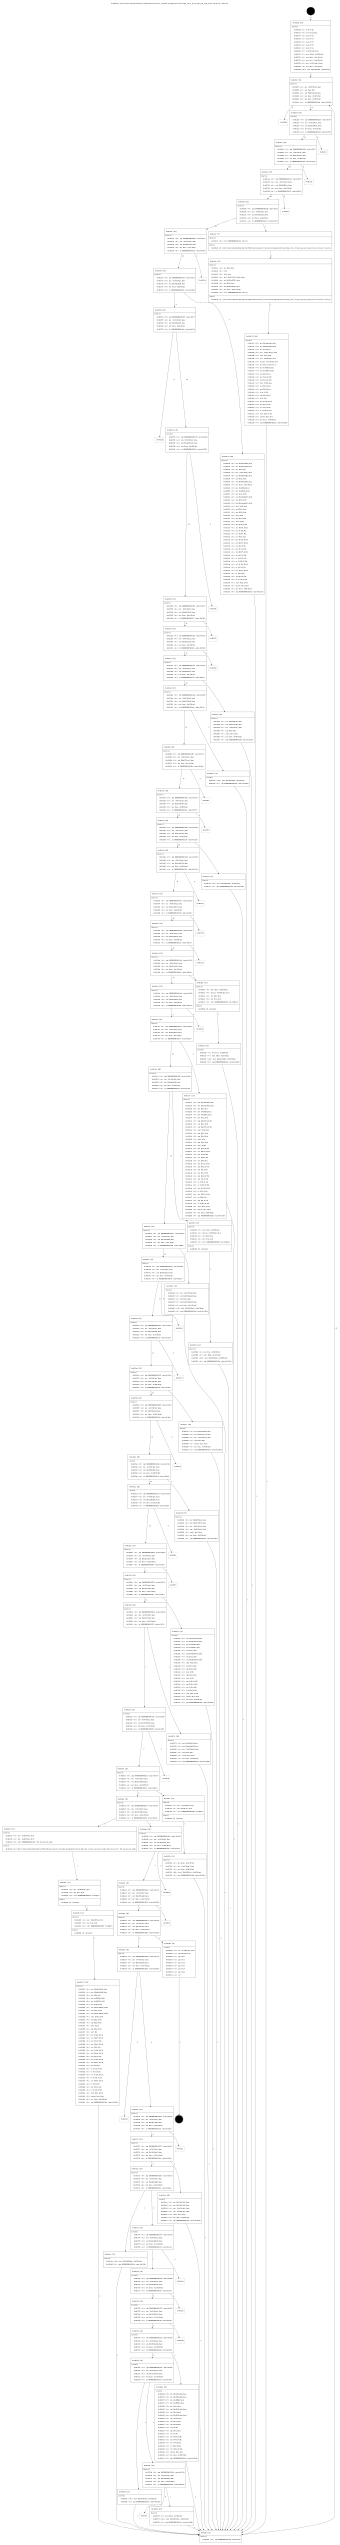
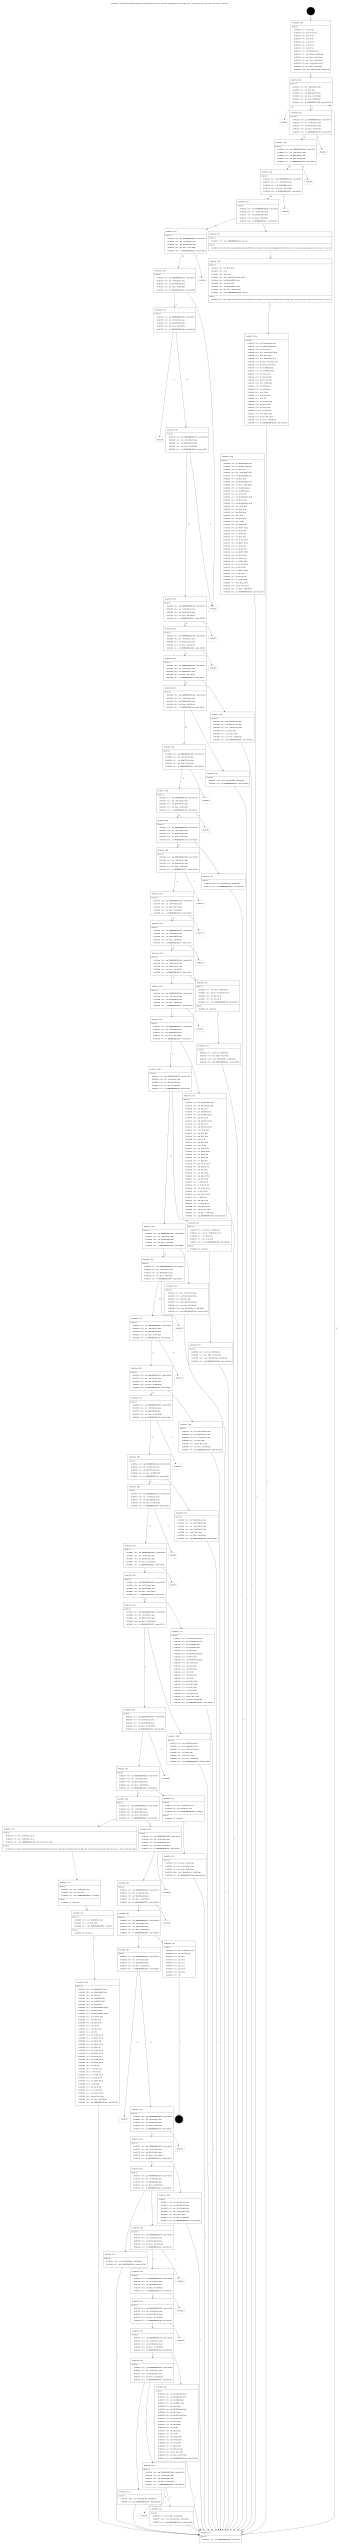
edge "0x40133e [28]" -> "0x401bc8 [168]": now "0x40133e [28]" -> "0x401961"
